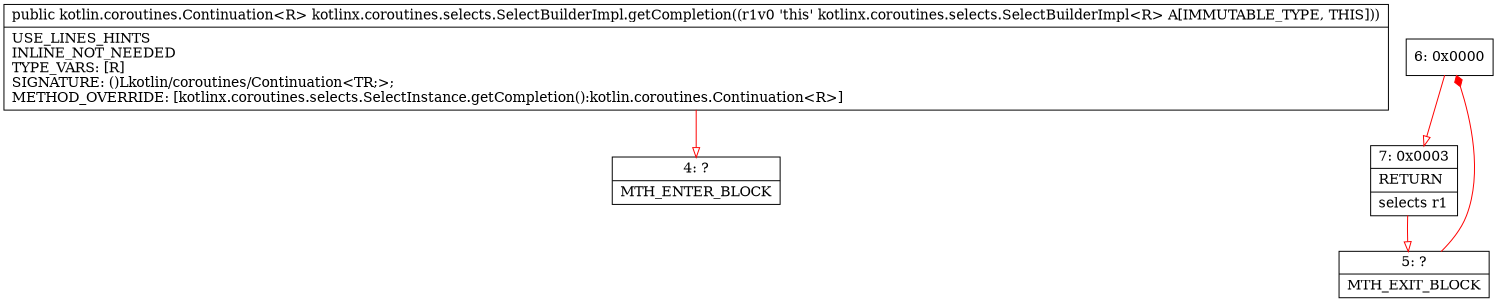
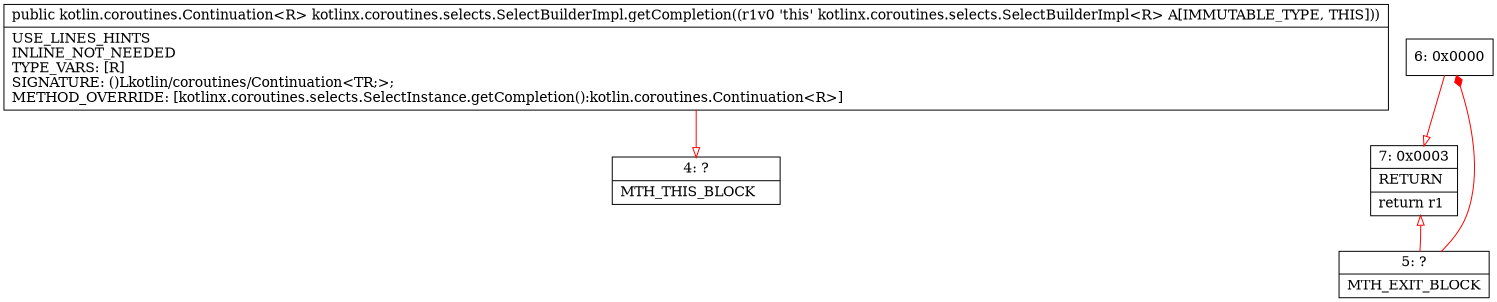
node "4: ?": text "MTH_ENTER_BLOCK" -> "MTH_THIS_BLOCK"
node "7: 0x0003": text "selects r1" -> "return r1"
edge "7: 0x0003" -> "5: ?": reversed
